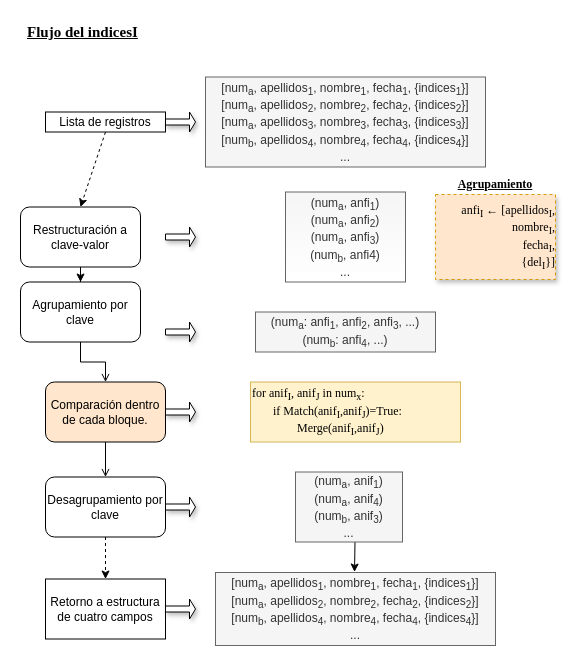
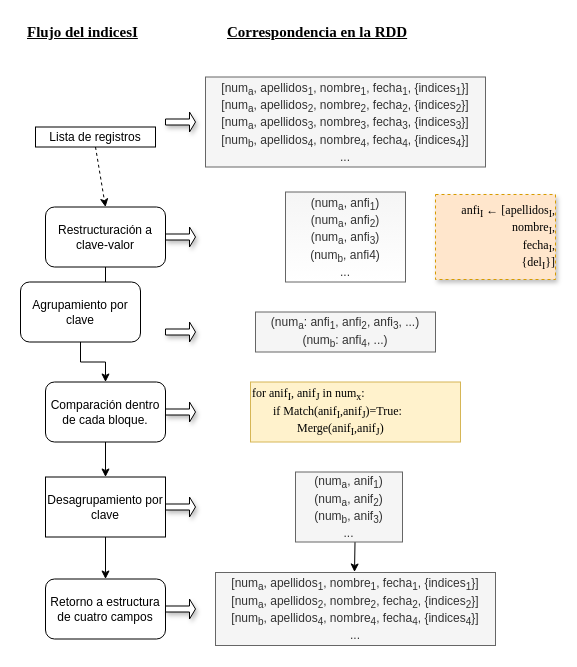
node "Correspondencia en la RDD": added
node "Lista de registros": moved (106, 122) -> (96, 137)
node "Agrupamiento": removed
node "Restructuración a clave-valor": moved (81, 237) -> (106, 237)
edge "Agrupamiento por clave" -> "Comparación dentro de cada bloque.": arrowhead open -> classic
node "Comparación dentro de cada bloque.": fillcolor #ffe6cc -> #ffffff
edge "Comparación dentro de cada bloque." -> "Desagrupamiento por clave": arrowhead open -> classic
node "Desagrupamiento por clave": shape rounded rectangle -> rectangle
node "(numa, anif1) (numa, anif4) (numb, anif3) ...": label "(numa, anif1) (numa, anif4) (numb, anif3) ..." -> "(numa, anif1) (numa, anif2) (numb, anif3) ..."
edge "Desagrupamiento por clave" -> "Retorno a estructura de cuatro campos": style dashed -> solid
node "Retorno a estructura de cuatro campos": shape rectangle -> rounded rectangle
